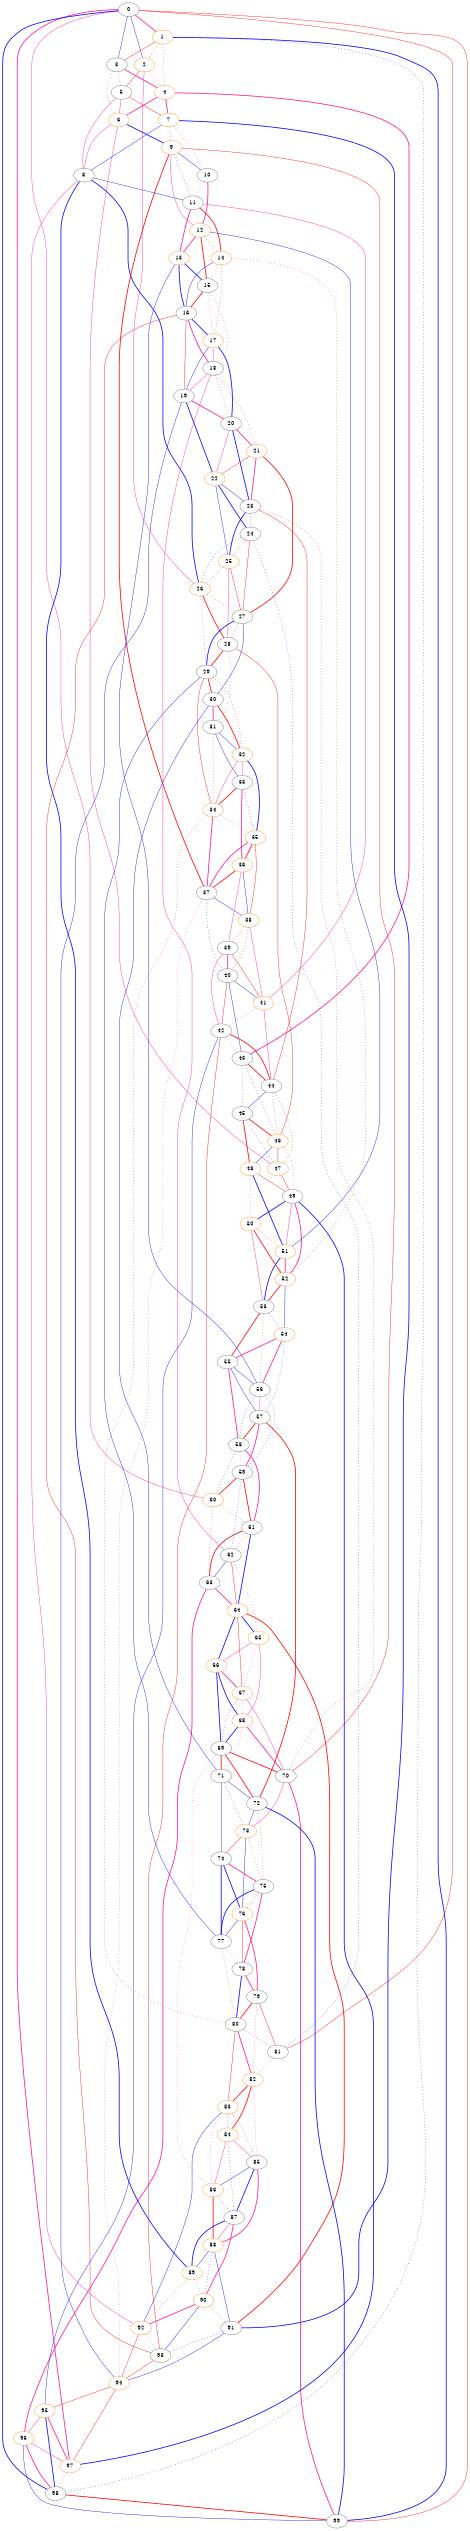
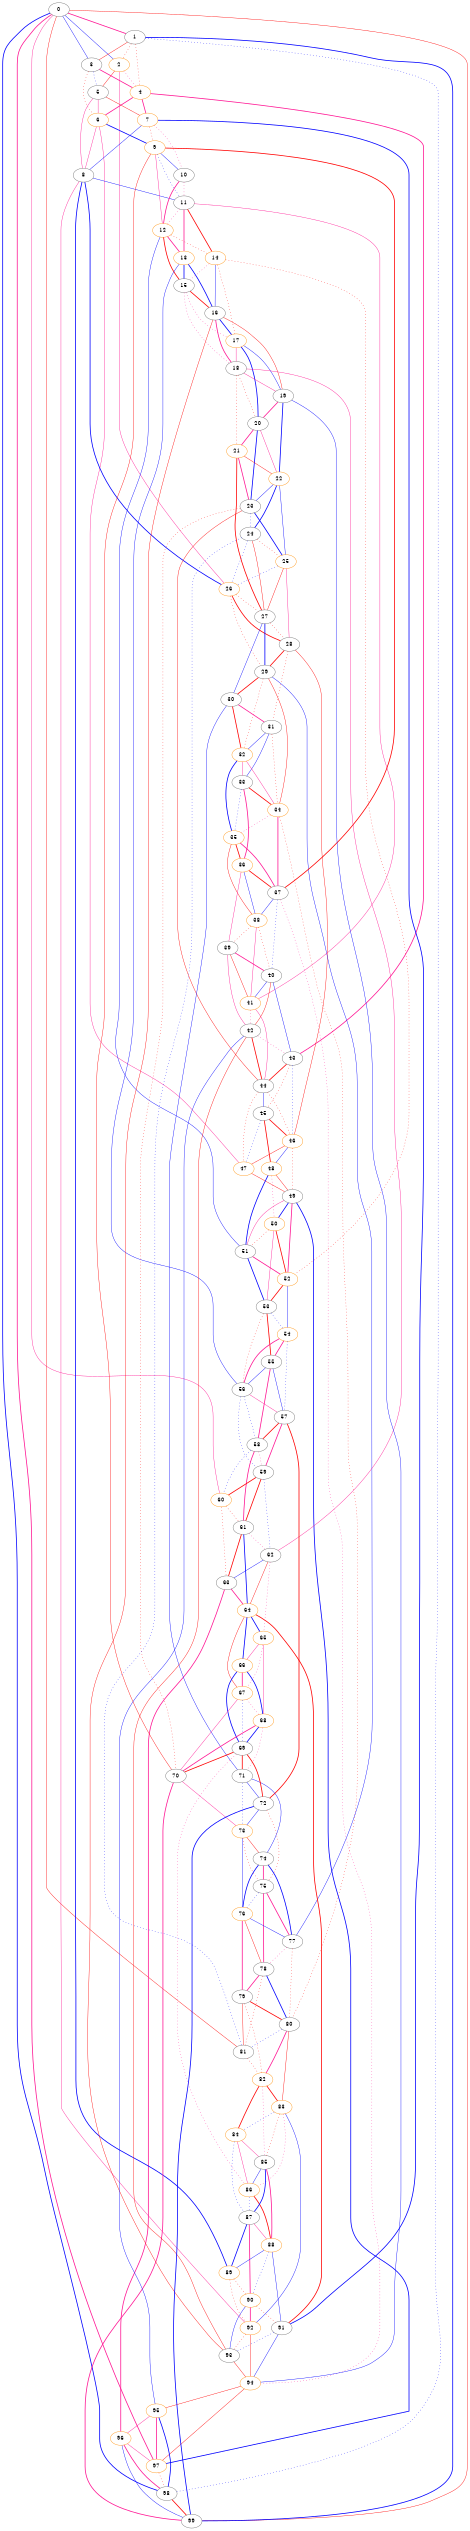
node "1": color darkorange -> gray40
node "51": color darkorange -> gray40
edge "75" -- "77": color blue -> deeppink
edge "78" -- "81": added
